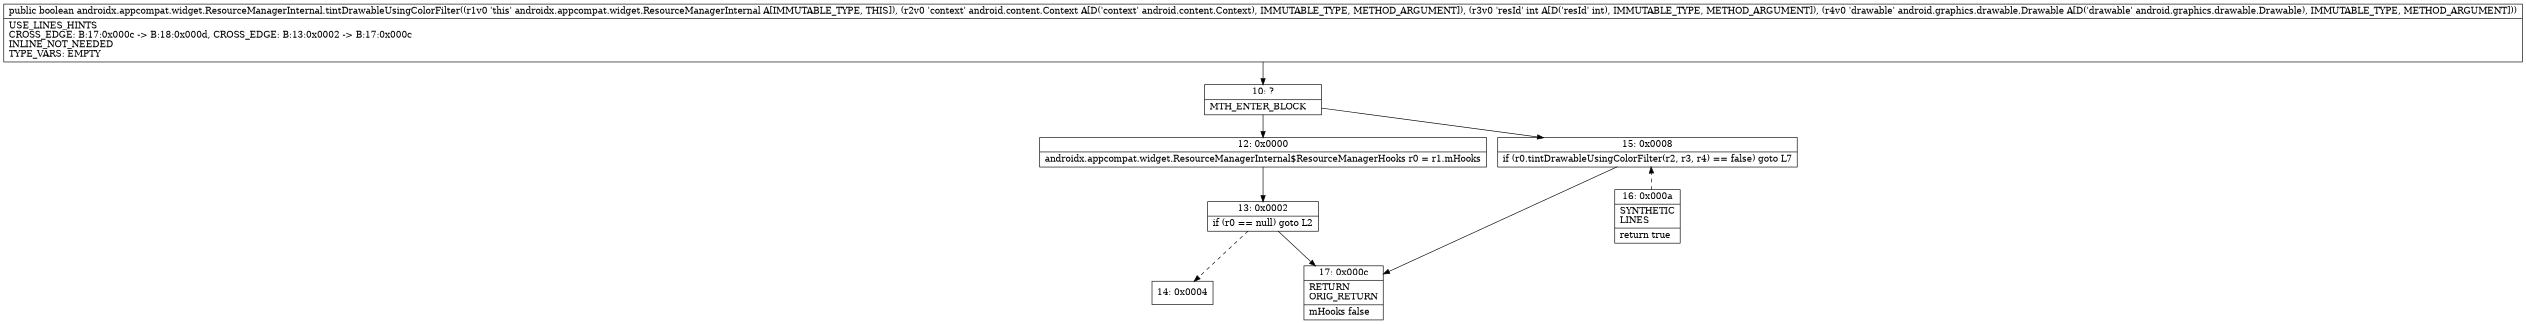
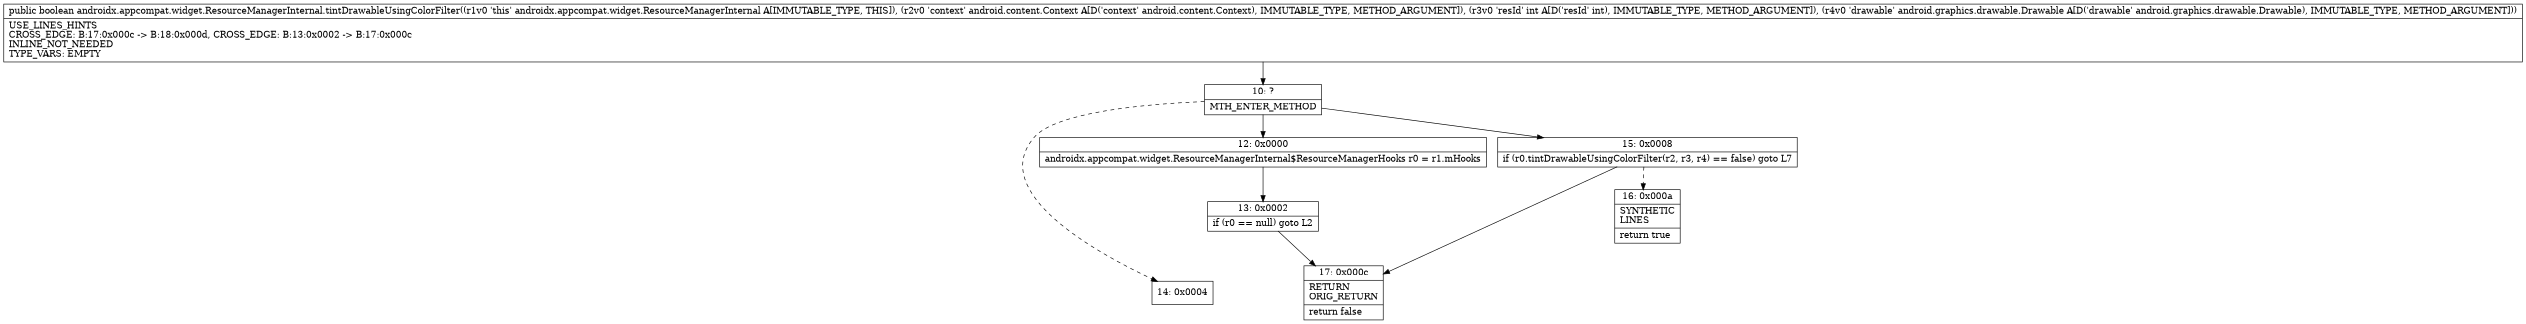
node "10: ?": text "MTH_ENTER_BLOCK" -> "MTH_ENTER_METHOD"
edge "16: 0x000a" -> "15: 0x0008": reversed
edge "13: 0x0002" -> "14: 0x0004": now "10: ?" -> "14: 0x0004"
node "17: 0x000c": text "mHooks false" -> "return false"
